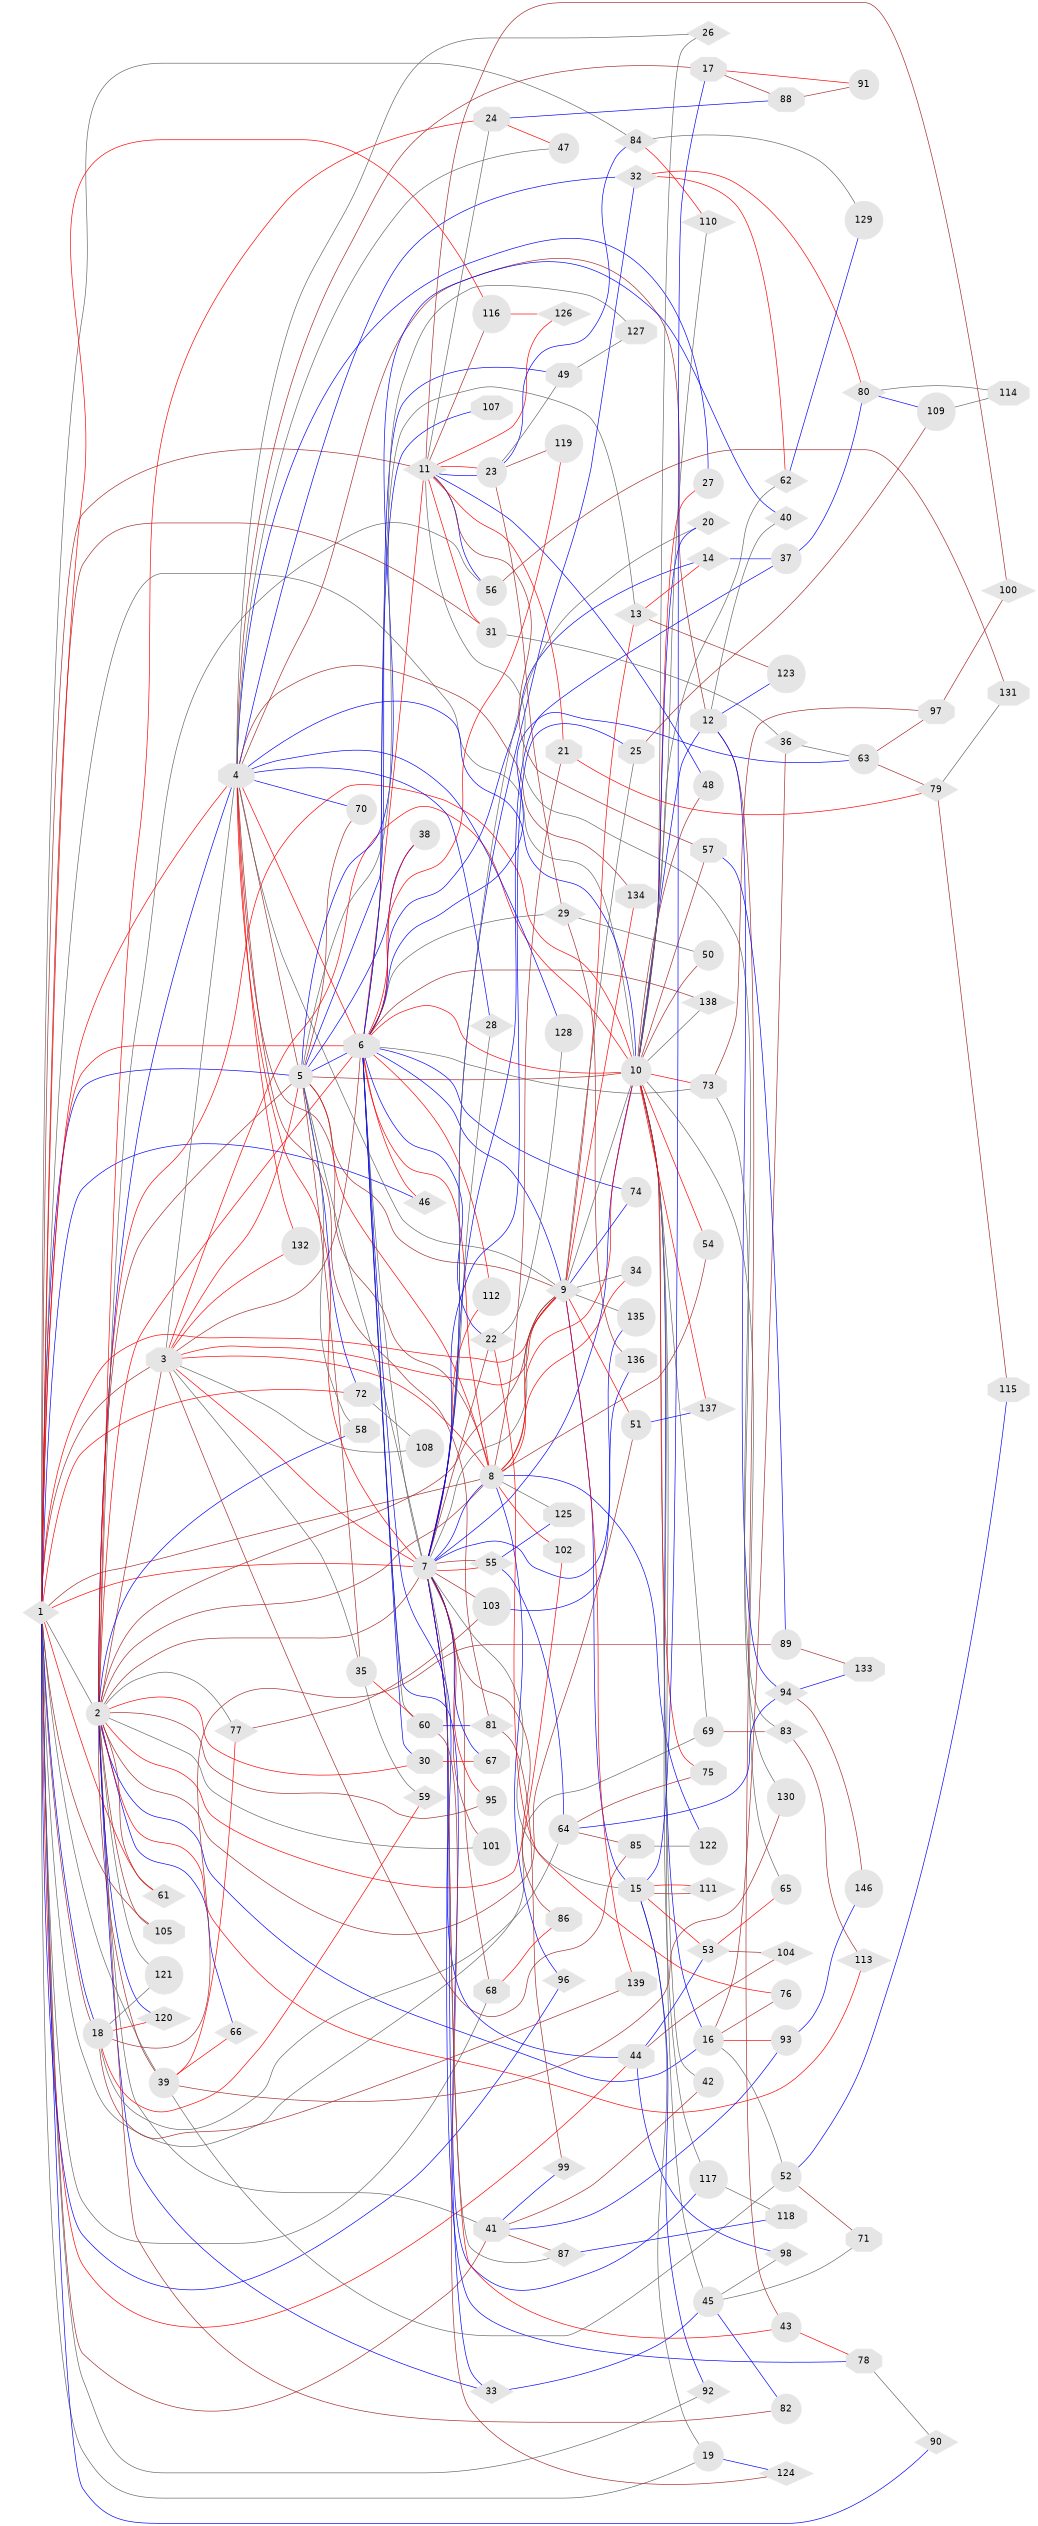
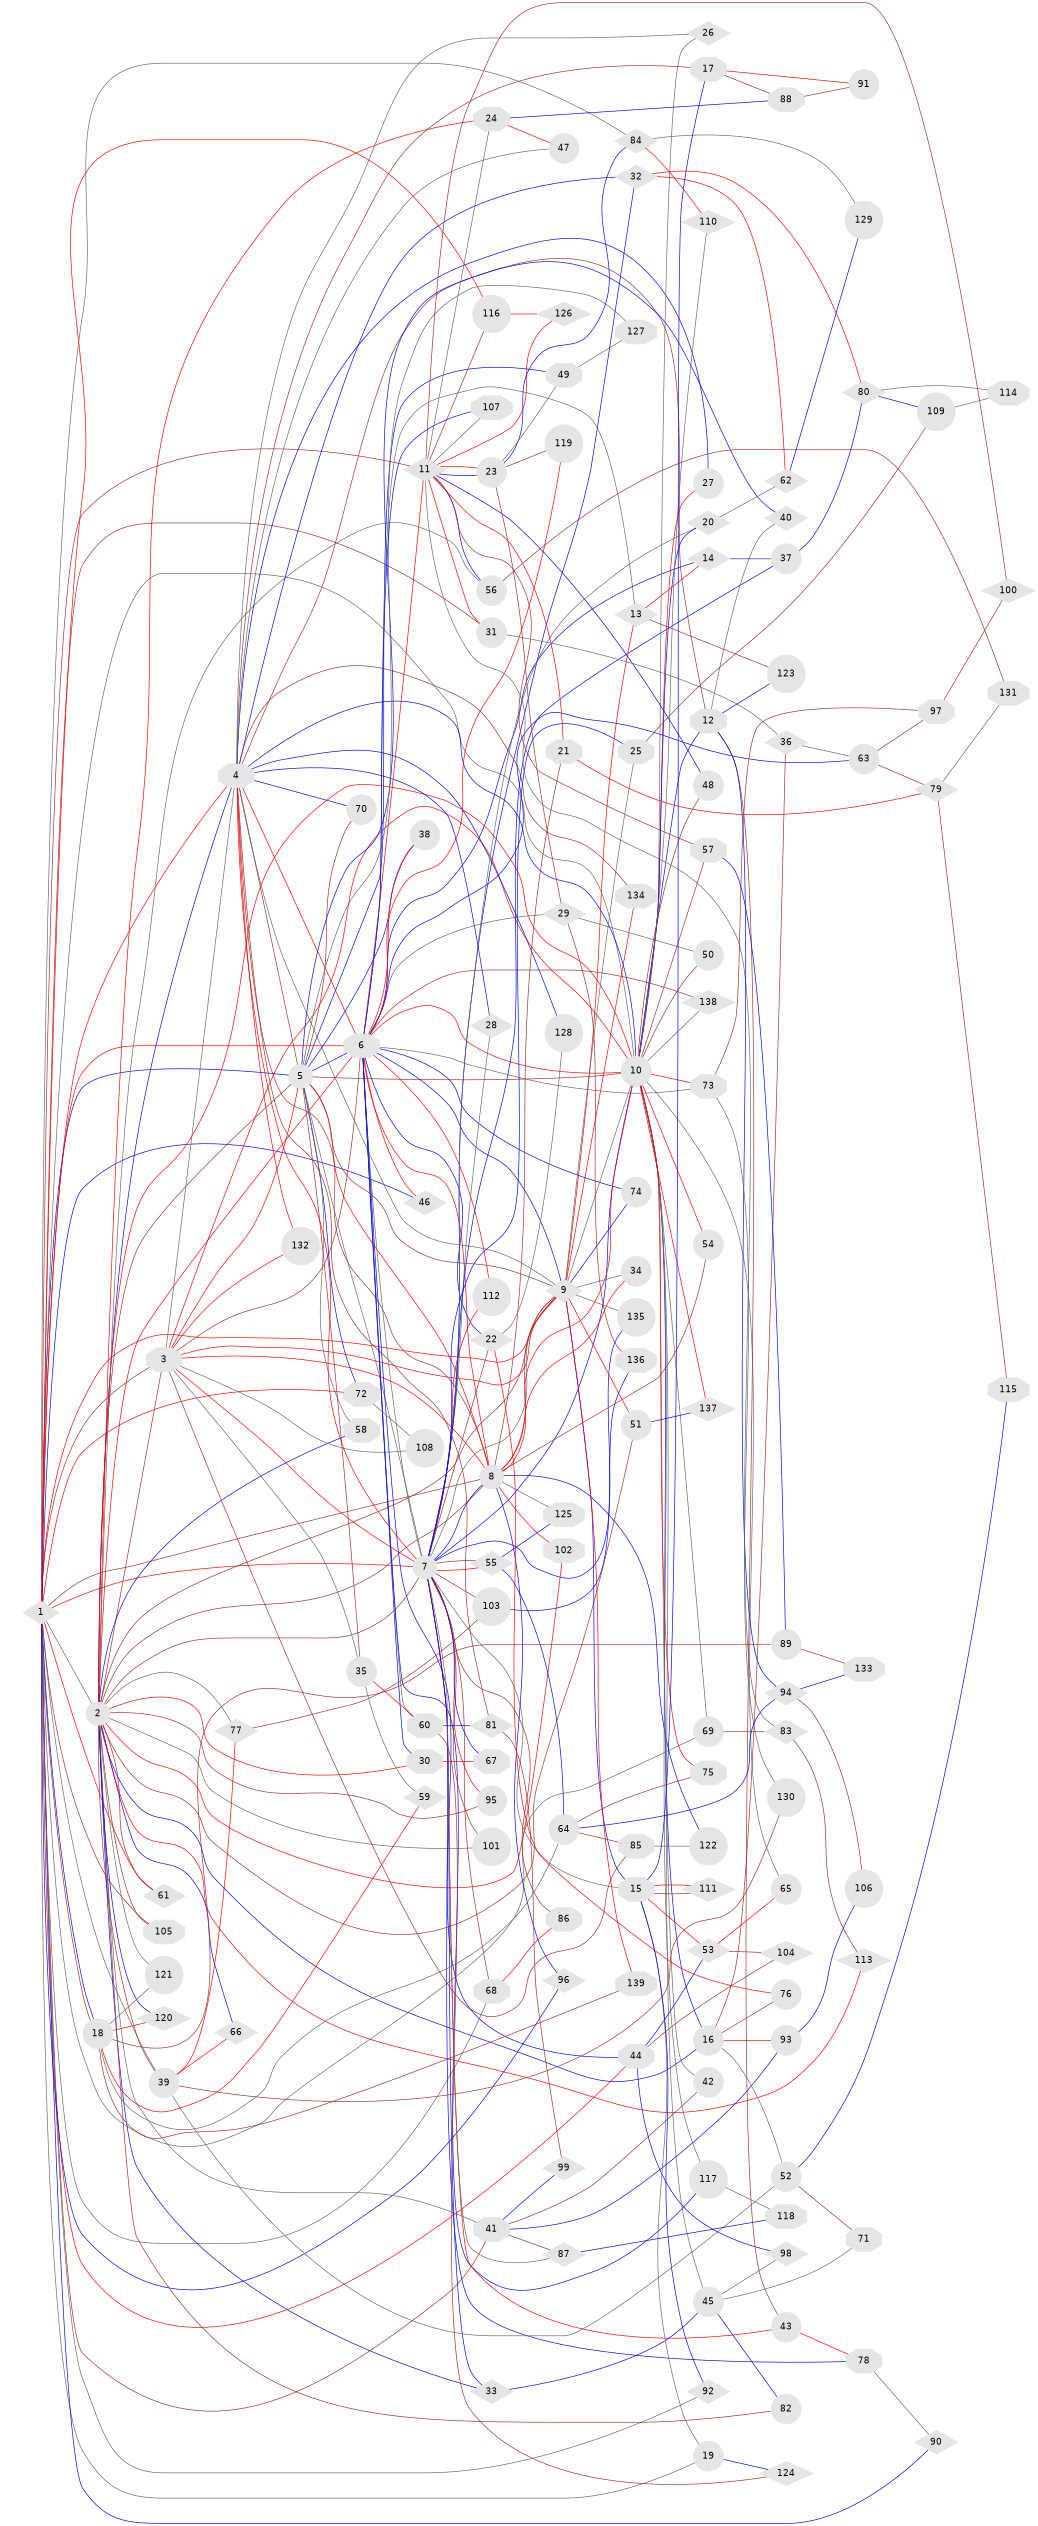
edge "107" -- "11": added
edge "62" -- "10": now "62" -- "20"
node "146": label "146" -> "106"
